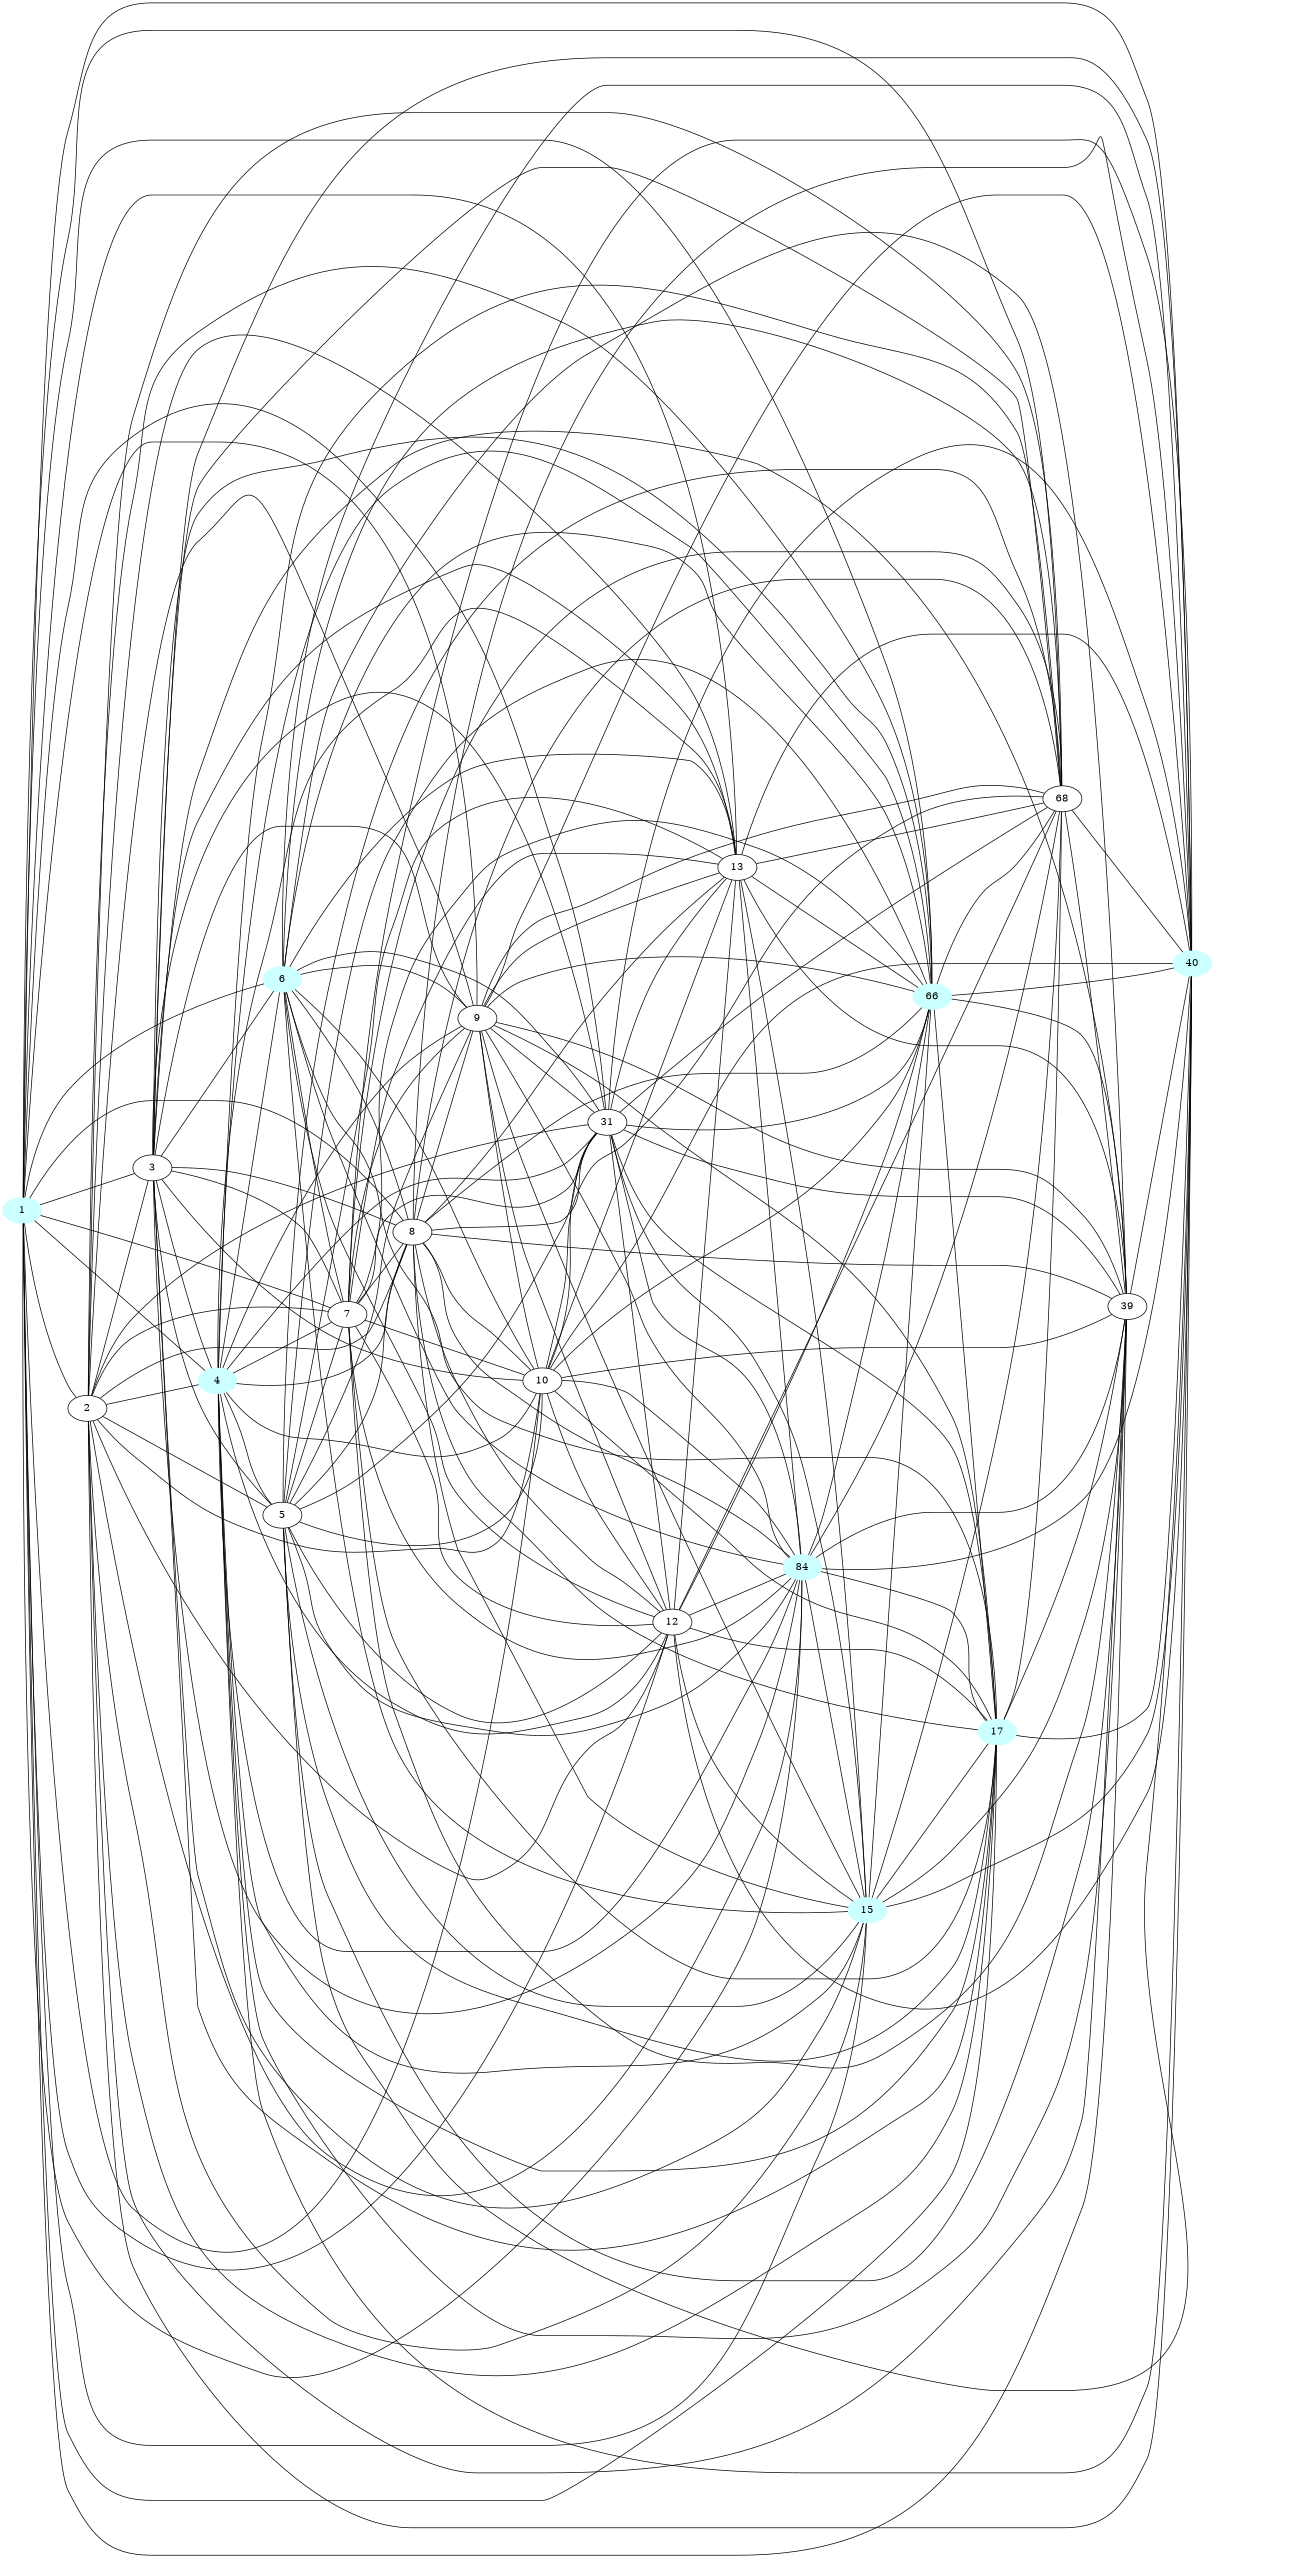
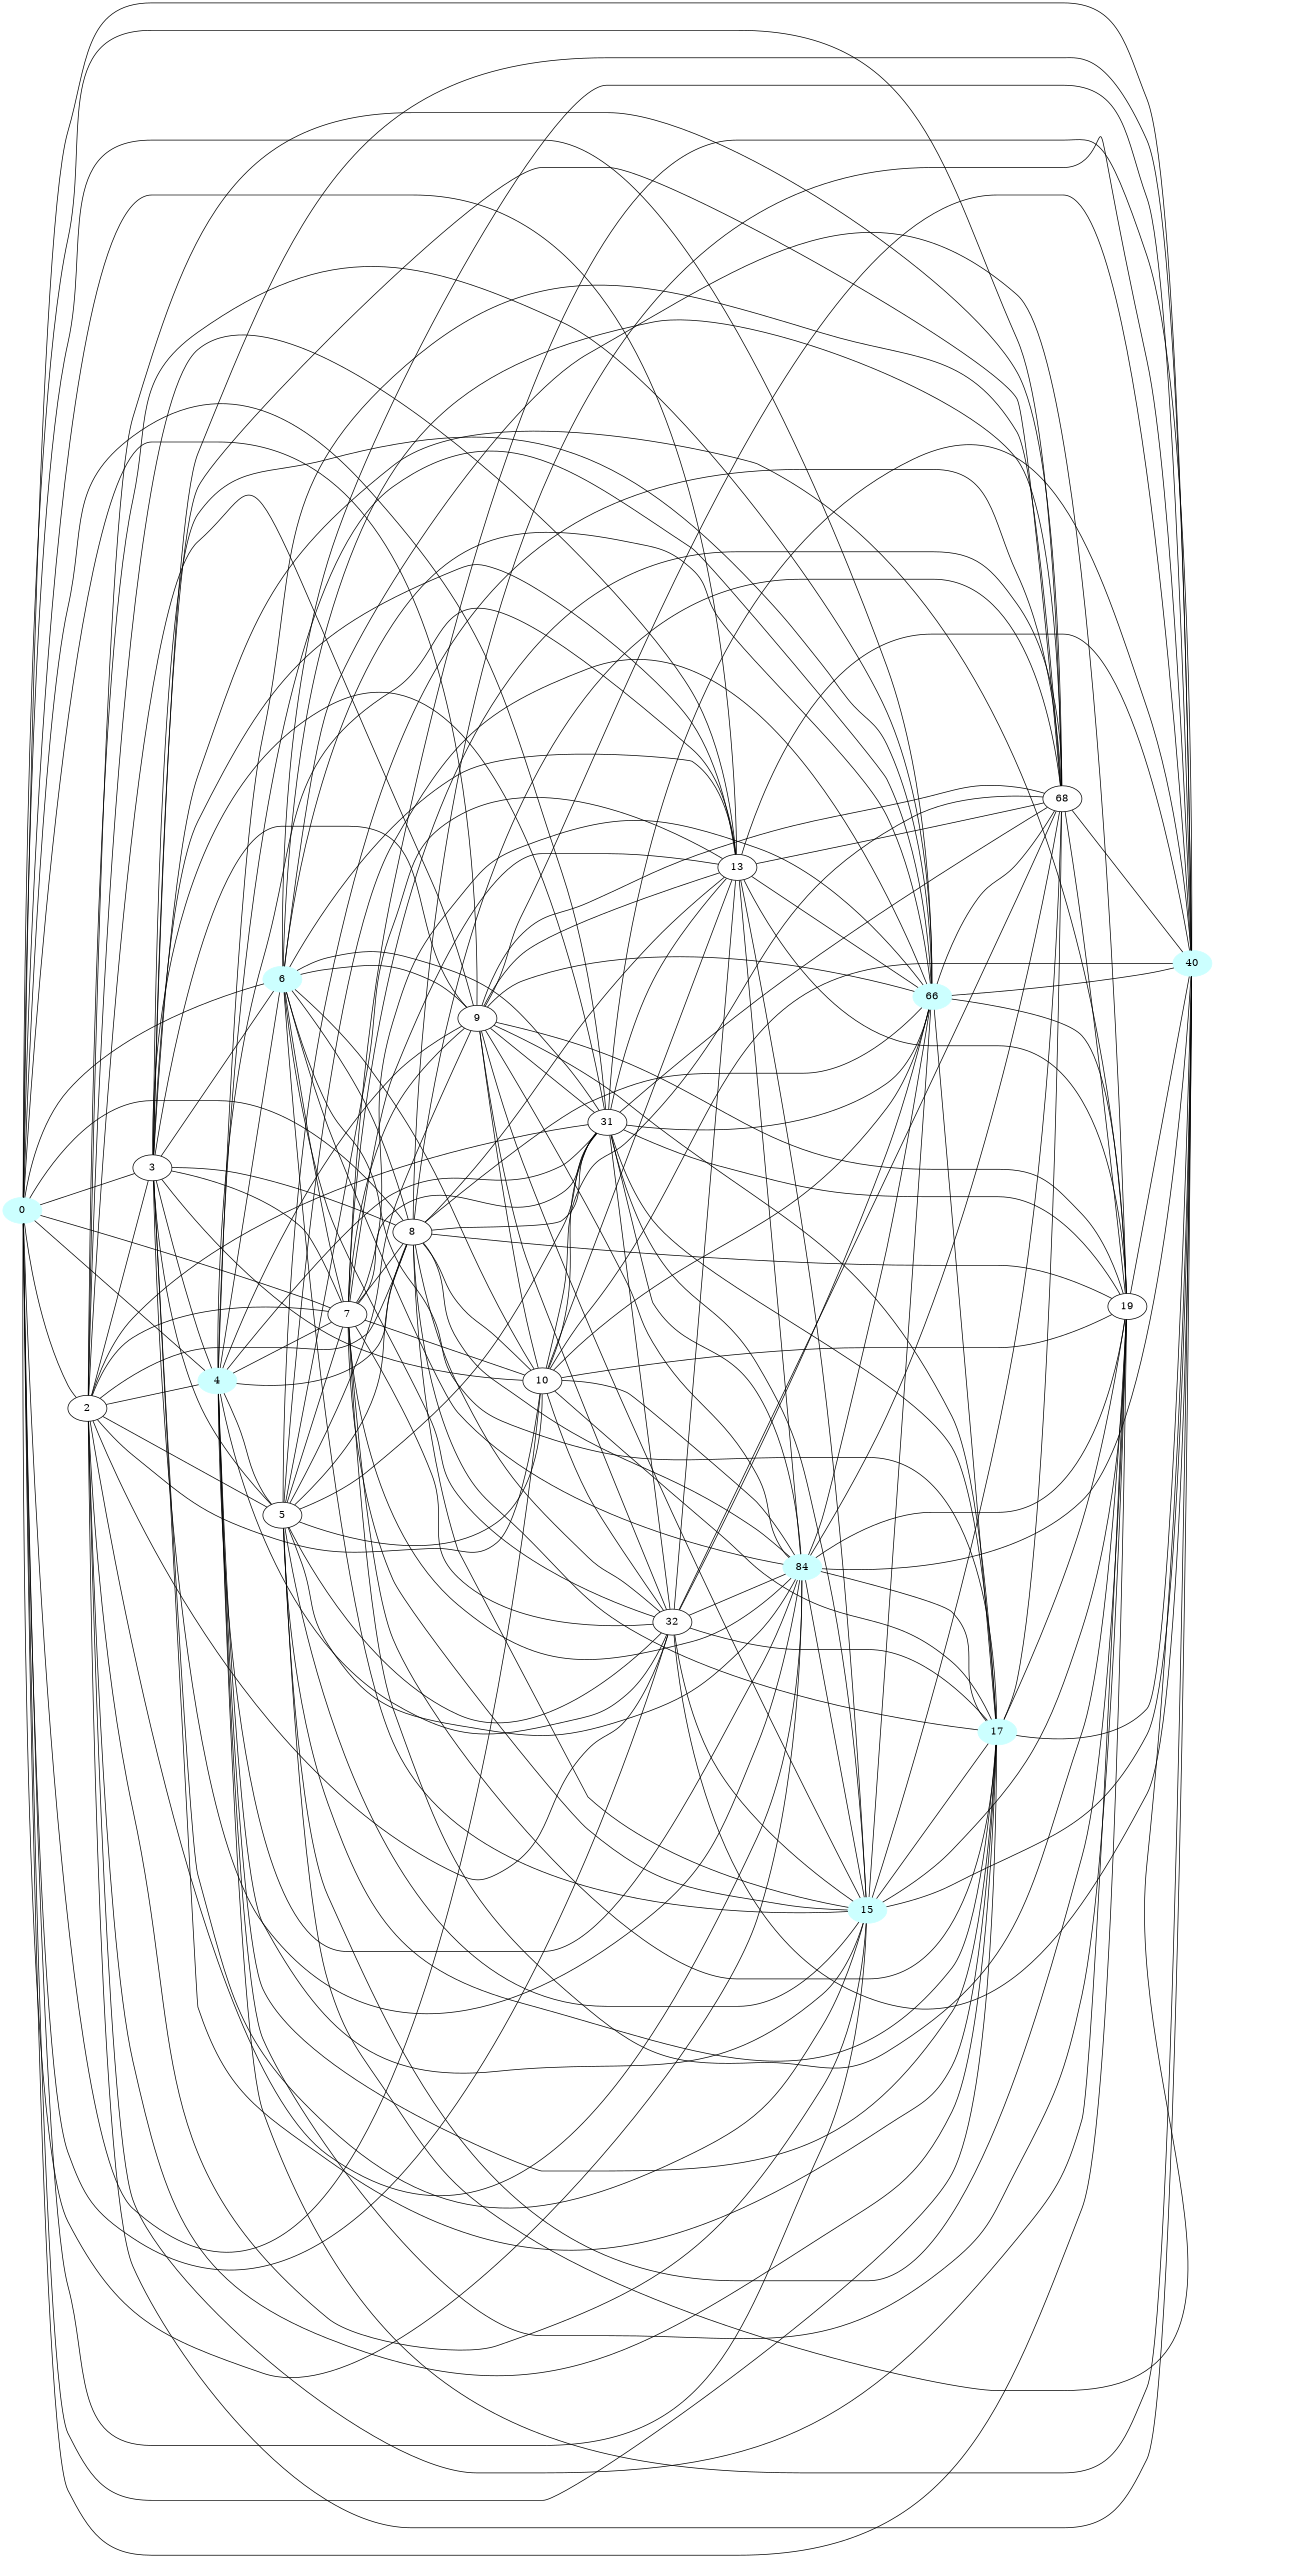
edge "9" -- "8": removed
node "1": label "1" -> "0"
node "39": label "39" -> "19"
edge "4" -- "10": removed
node "12": label "12" -> "32"
edge "7" -- "15": added
